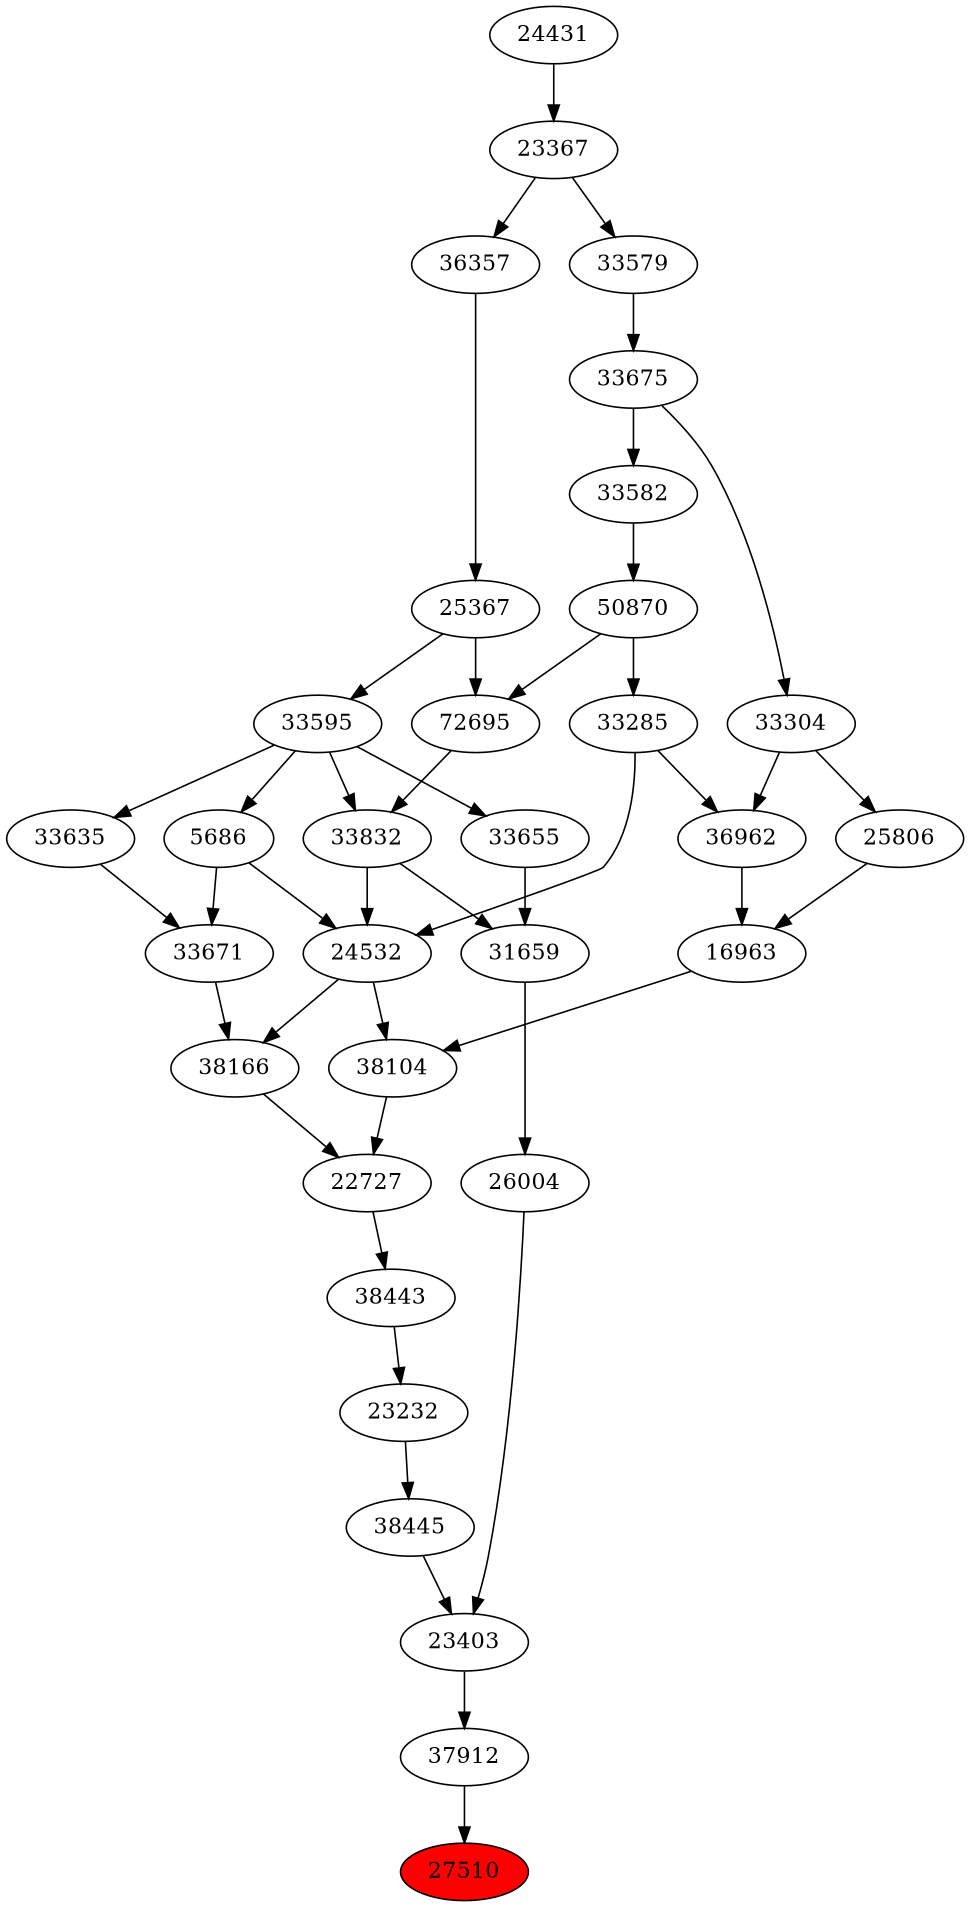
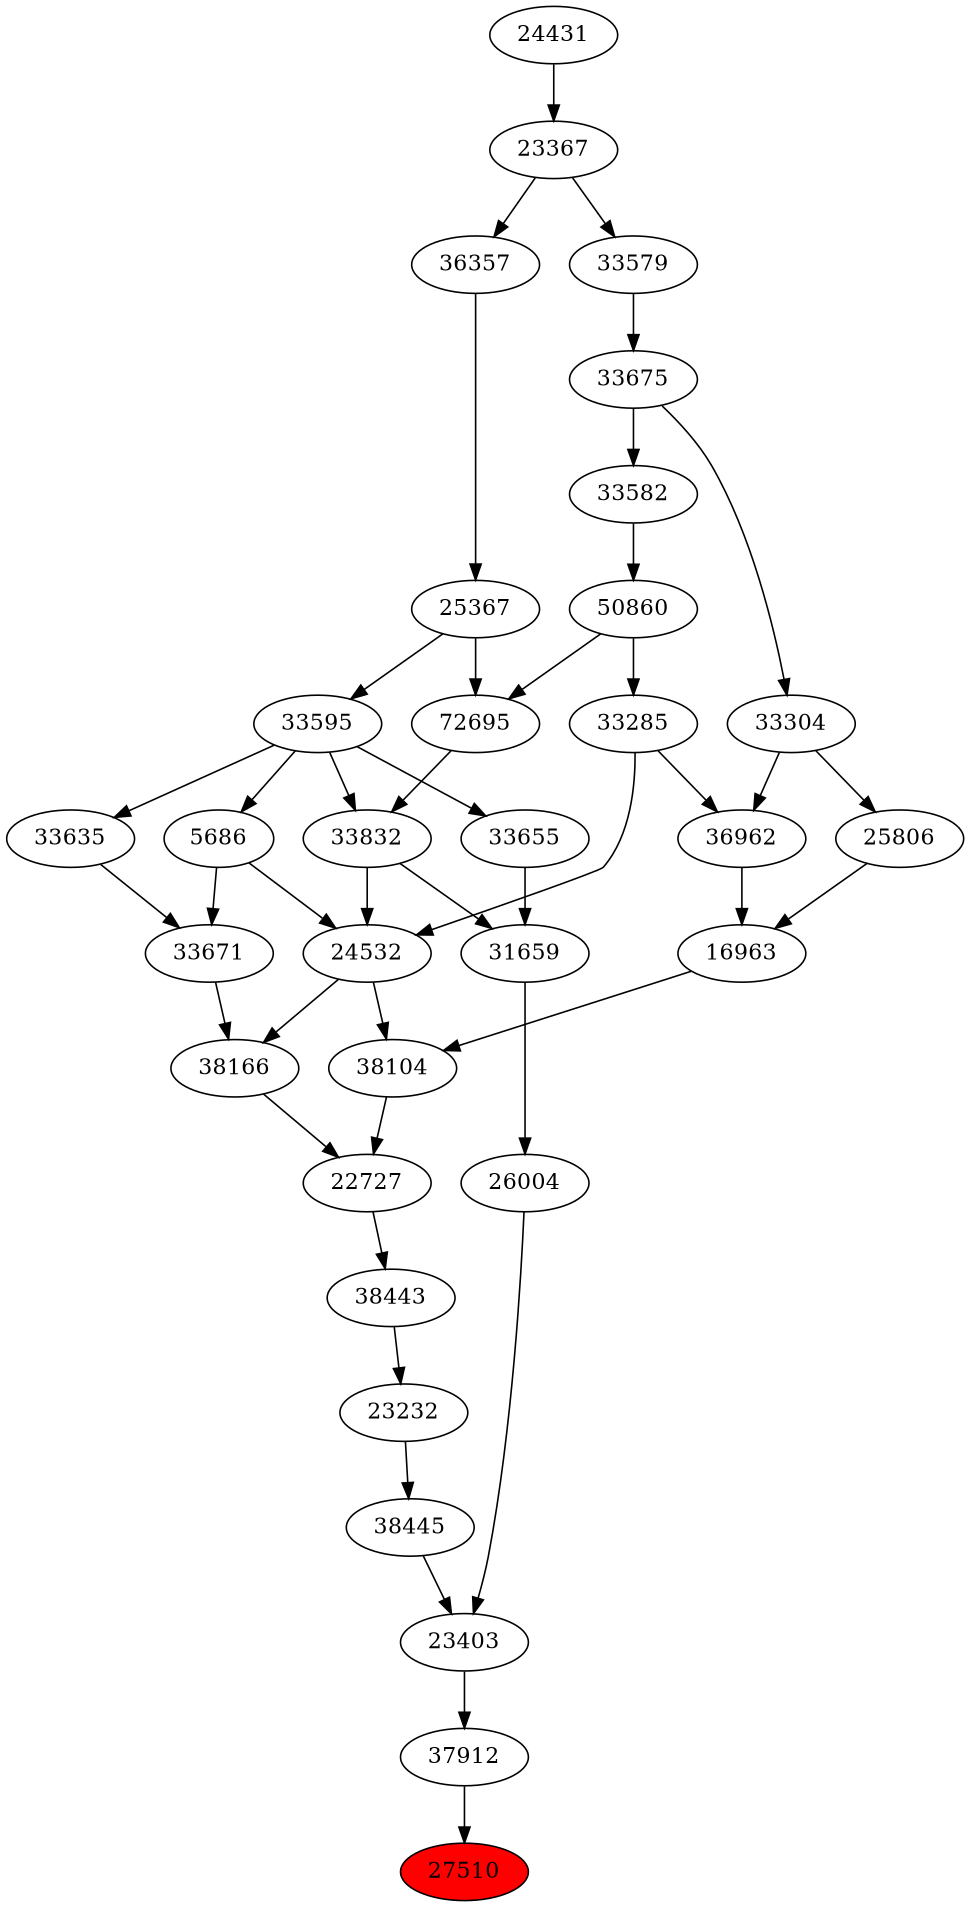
node "50870": label "50870" -> "50860"
